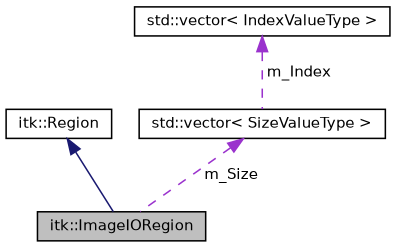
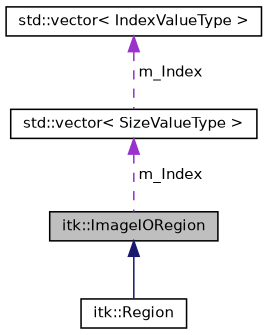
edge "itk::ImageIORegion" -> "std::vector< SizeValueType >": label " m_Size" -> " m_Index"
edge "itk::ImageIORegion" -> "itk::Region": reversed
